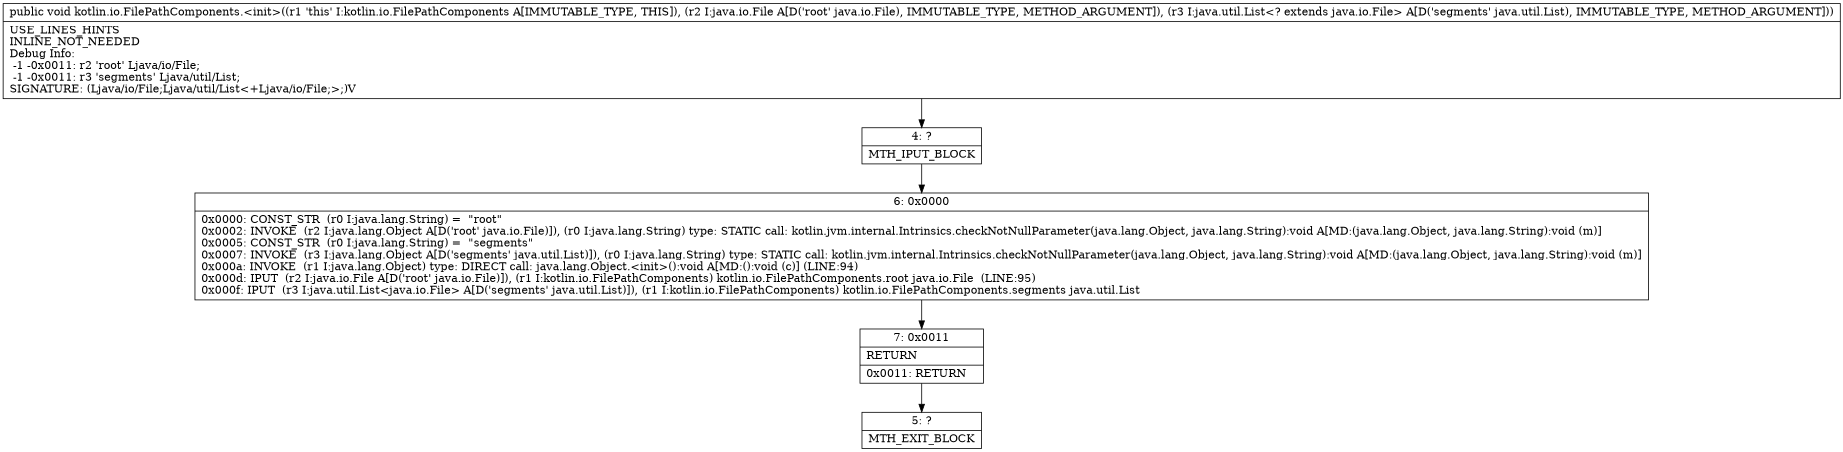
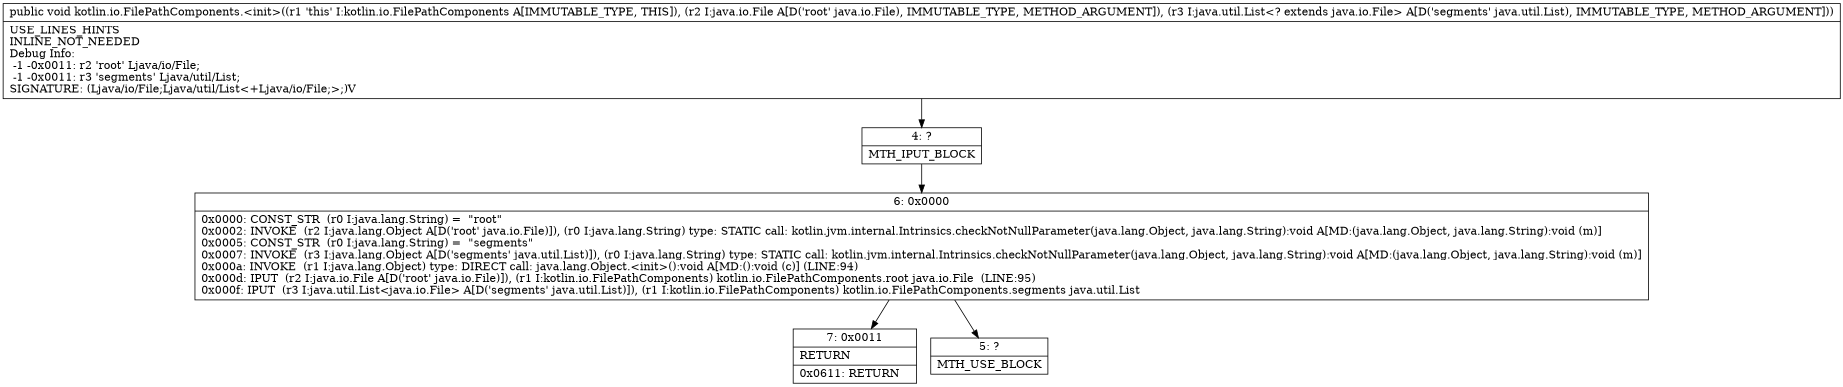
node "7: 0x0011": text "0x0011: RETURN" -> "0x0611: RETURN"
edge "7: 0x0011" -> "5: ?": now "6: 0x0000" -> "5: ?"
node "5: ?": text "MTH_EXIT_BLOCK" -> "MTH_USE_BLOCK"
